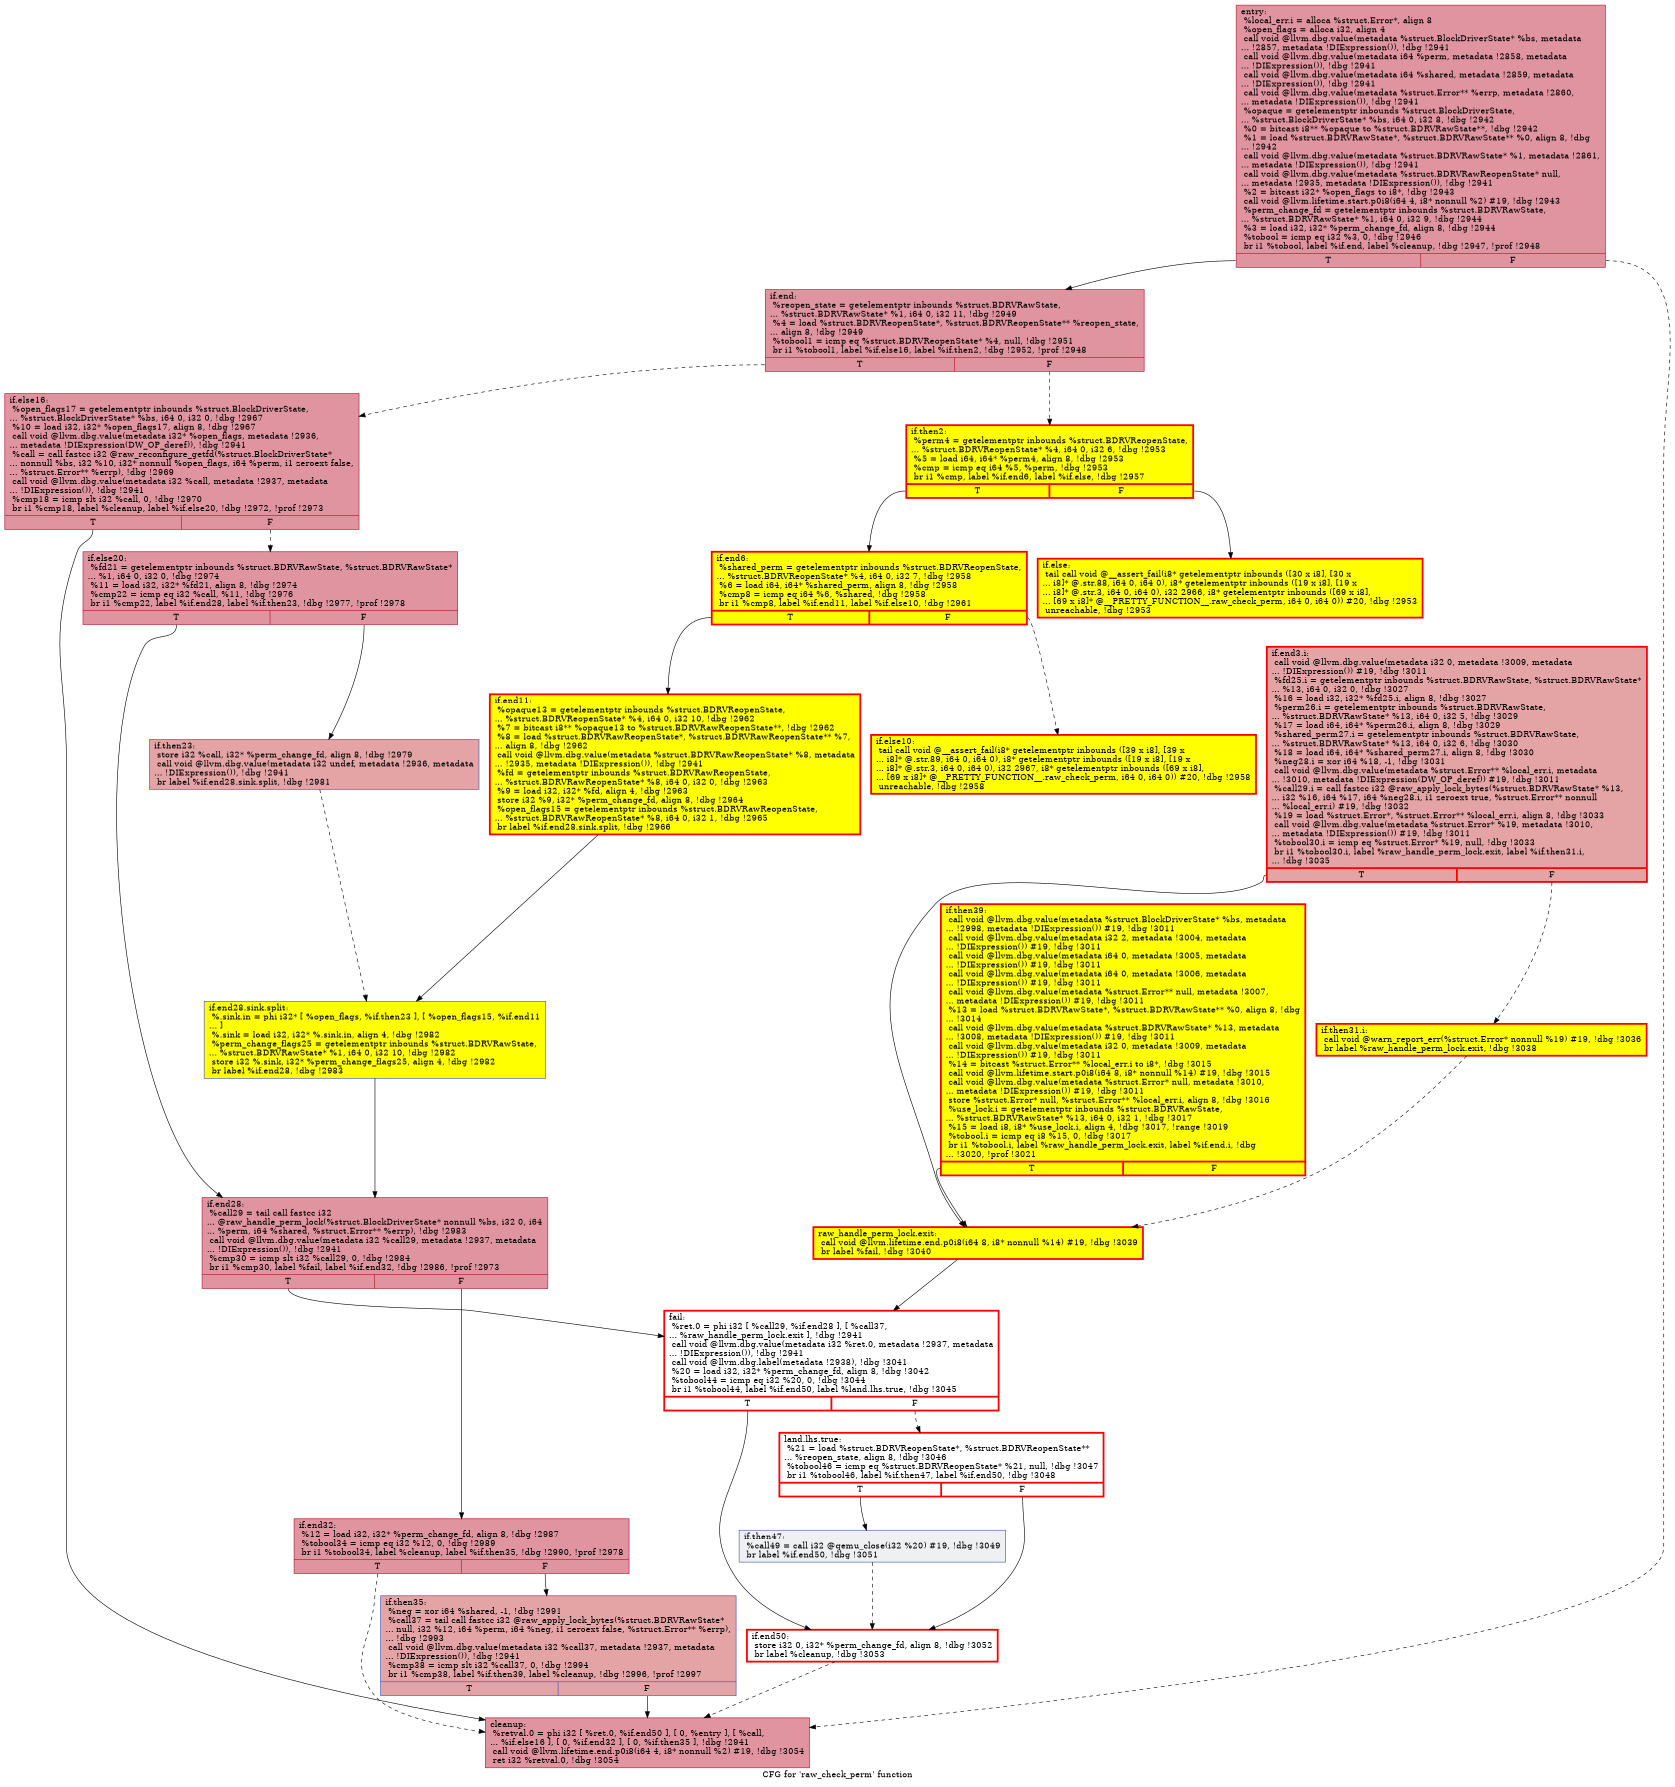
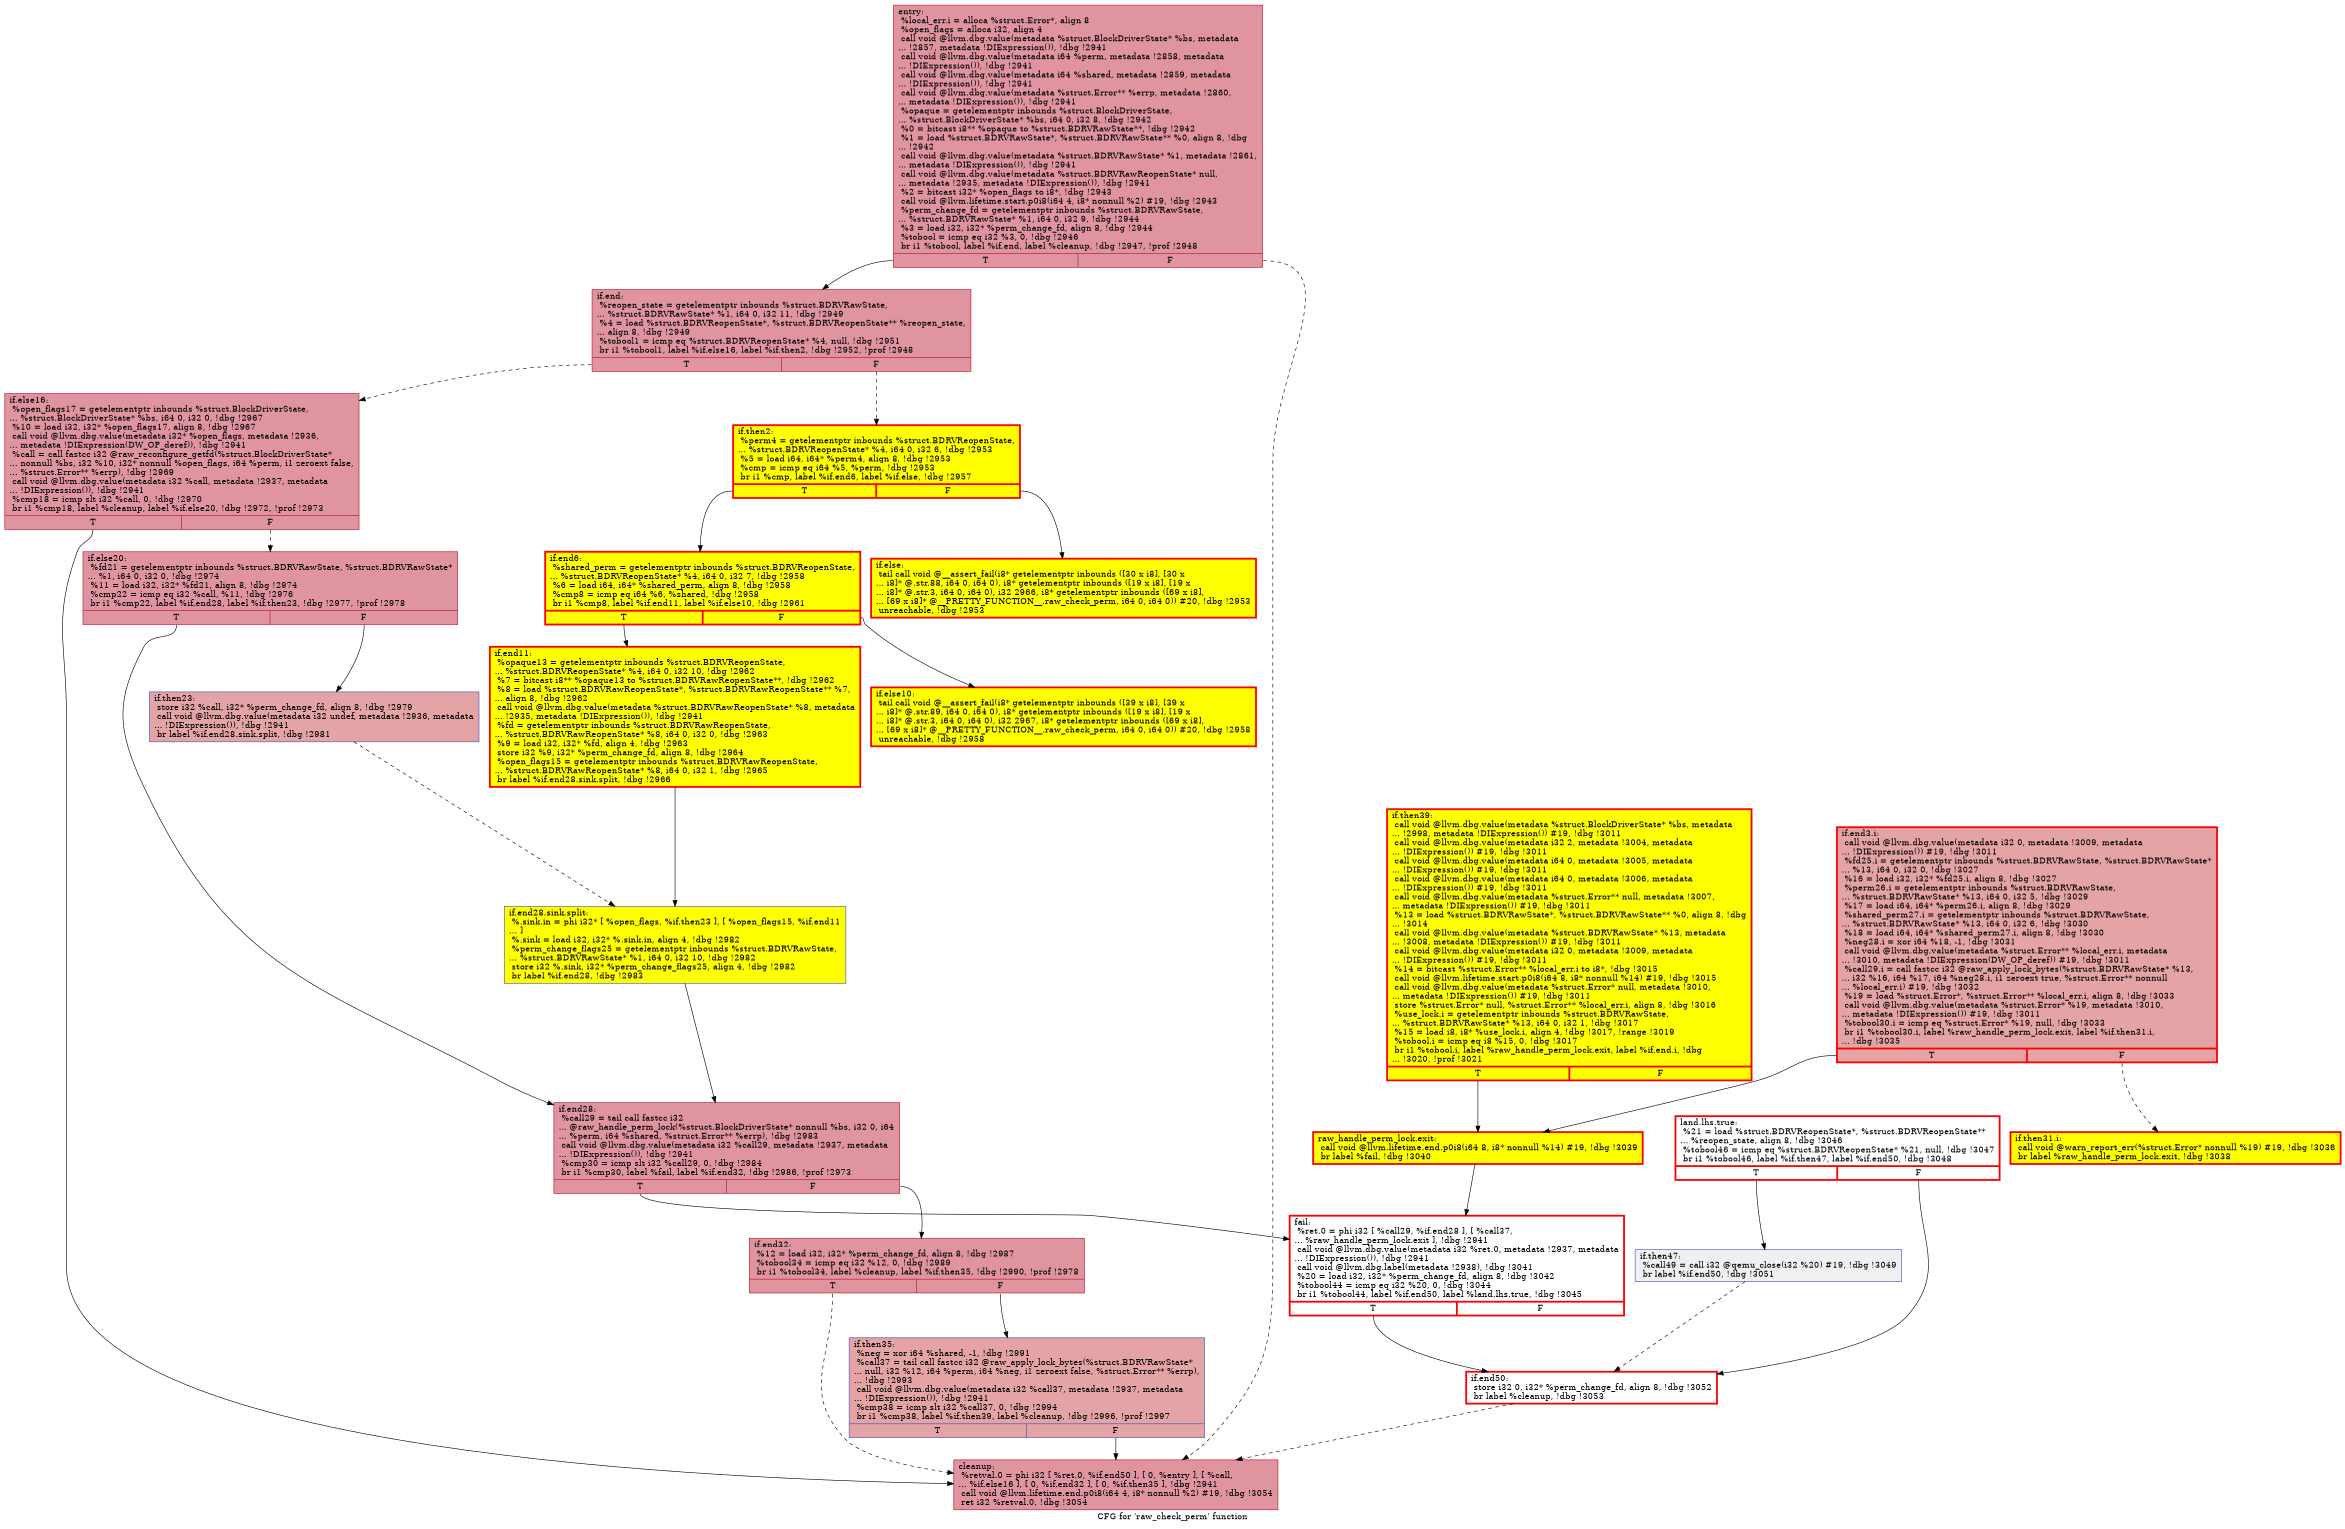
edge "if.end6:" -> "if.else10:": style dashed -> solid
edge "if.then31.i:" -> "raw_handle_perm_lock.exit:": removed
edge "fail:" -> "land.lhs.true:": removed
